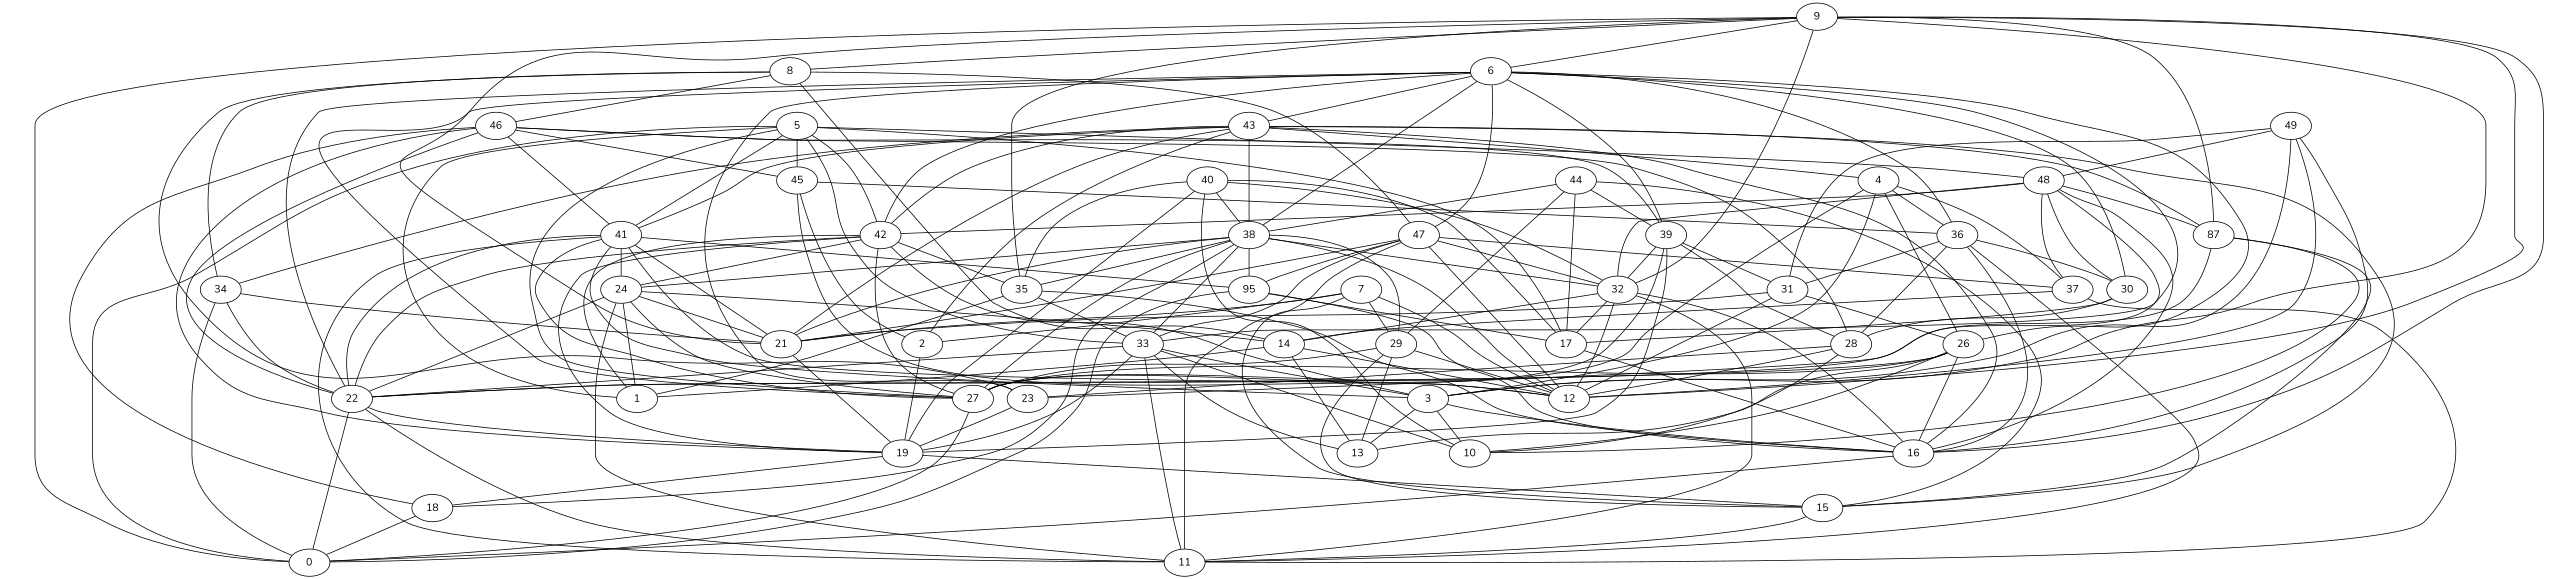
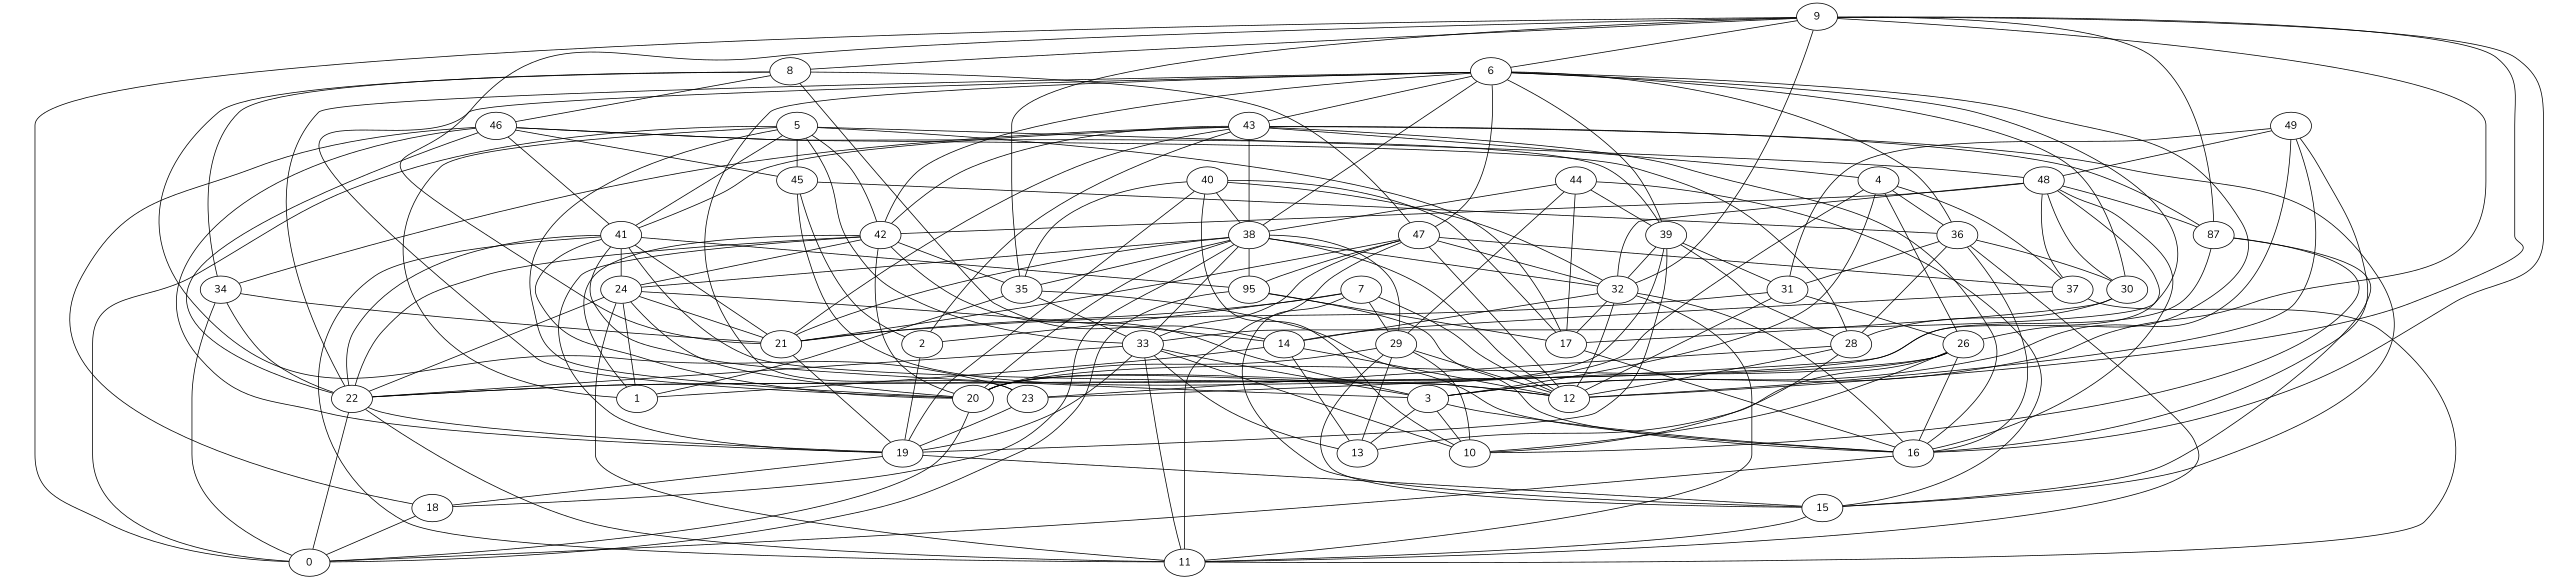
node "27": label "27" -> "20"
edge "29" -- "10": added
